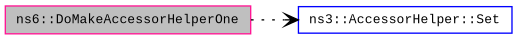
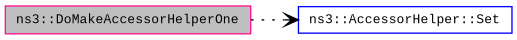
node "ns6::DoMakeAccessorHelperOne": label "ns6::DoMakeAccessorHelperOne" -> "ns3::DoMakeAccessorHelperOne"
